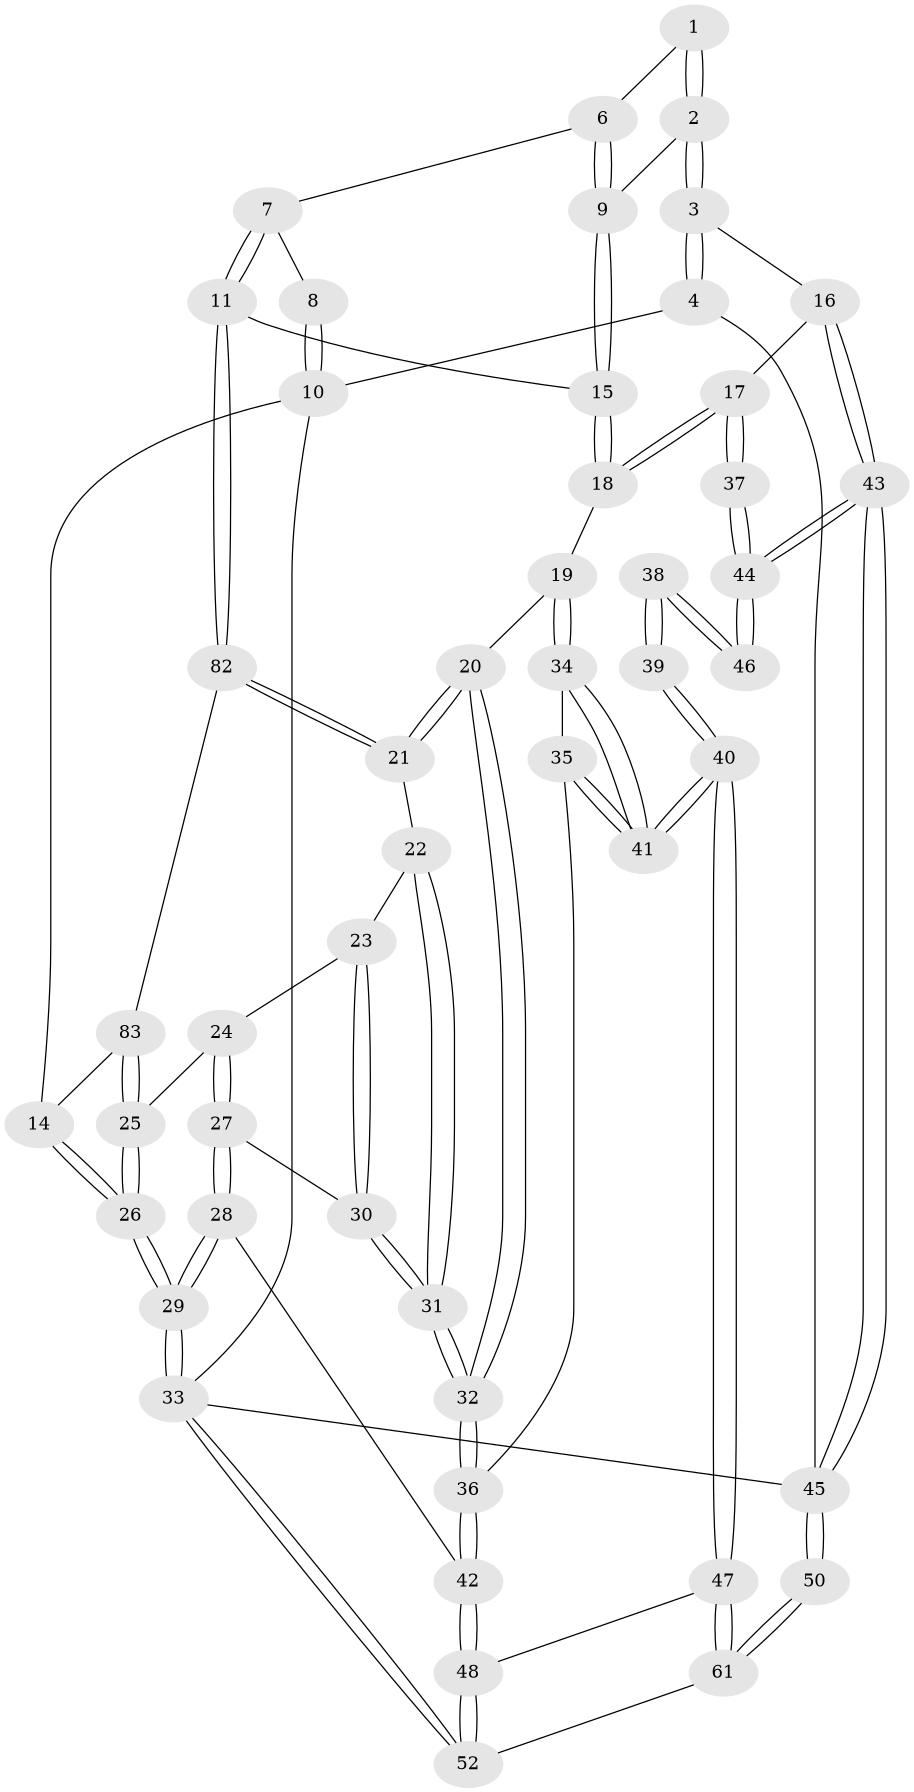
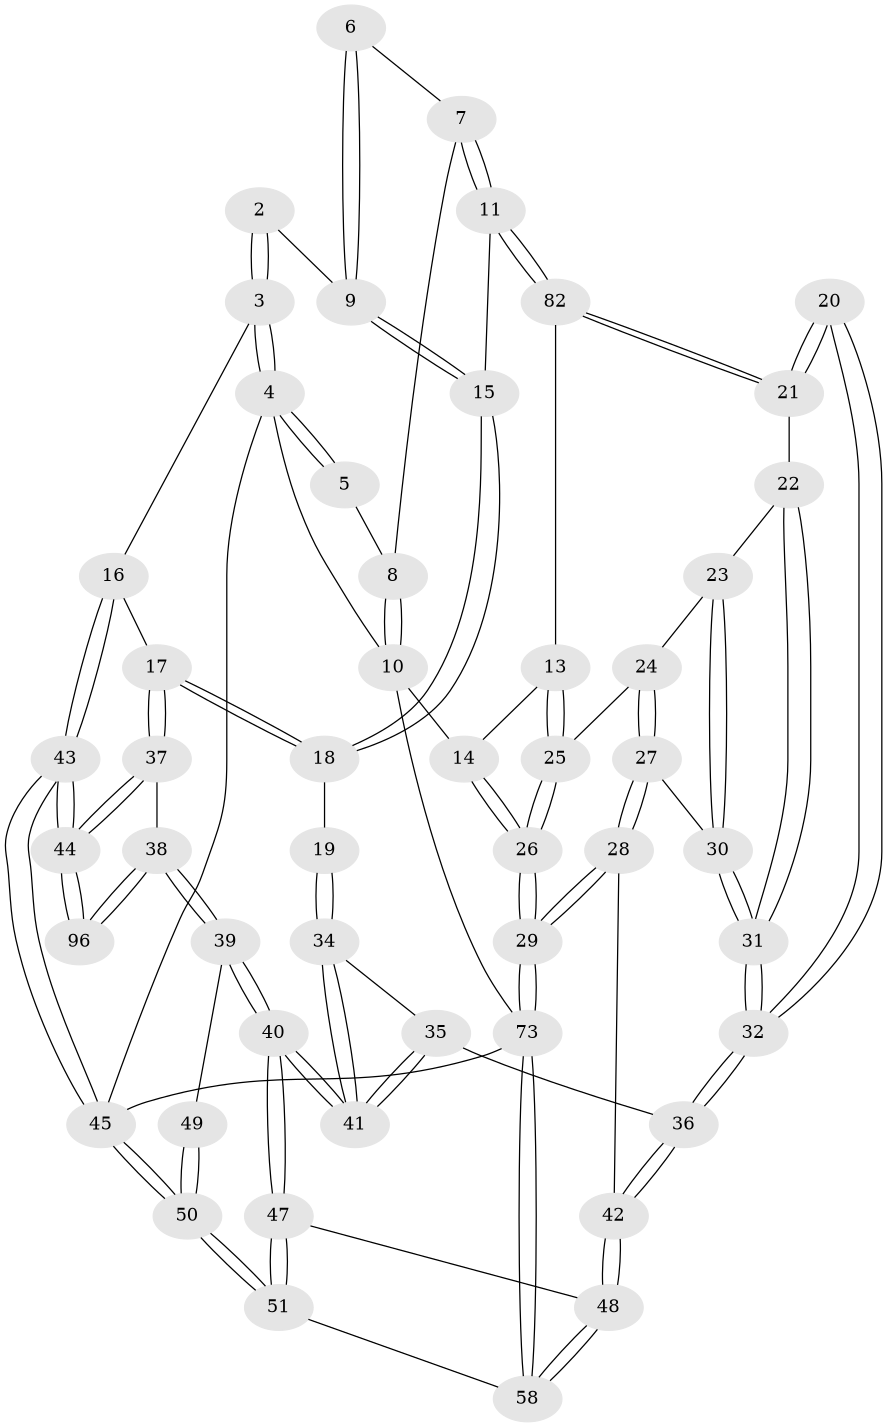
node "1": removed
node "5": added
edge "19" -- "20": removed
node "46": label "46" -> "96"
edge "37" -- "38": added
node "83": label "83" -> "13"
node "49": added
node "33": label "33" -> "73"
node "61": label "61" -> "51"
node "52": label "52" -> "58"
